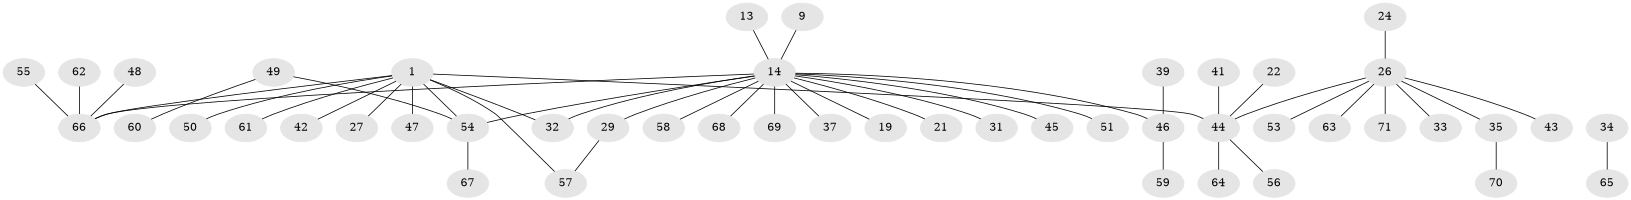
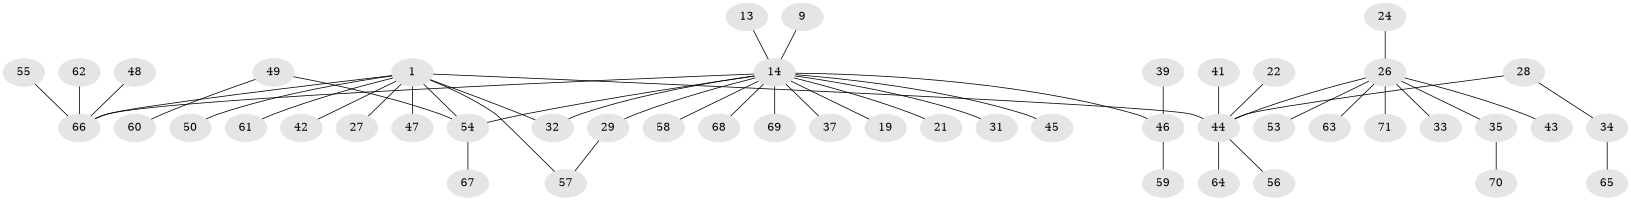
node "28": added
node "51": removed
